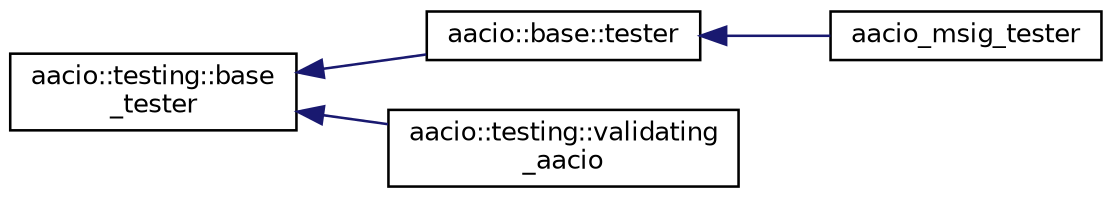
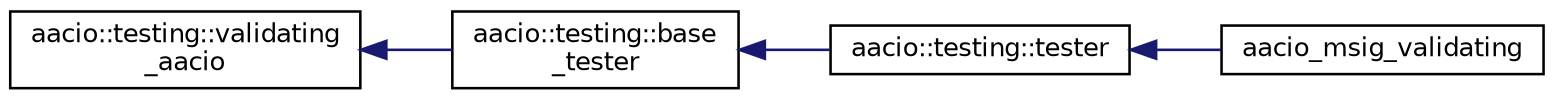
node "aacio::base::tester": label "aacio::base::tester" -> "aacio::testing::tester"
node "aacio_msig_tester": label "aacio_msig_tester" -> "aacio_msig_validating"
edge "aacio::testing::validating _aacio" -> "aacio::testing::base _tester": reversed
